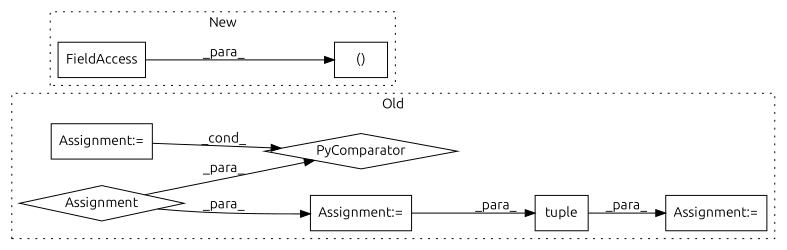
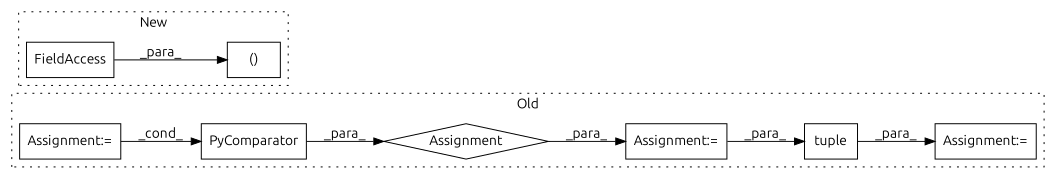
node "PyComparator": shape diamond -> box
edge "Assignment" -> "PyComparator": reversed
